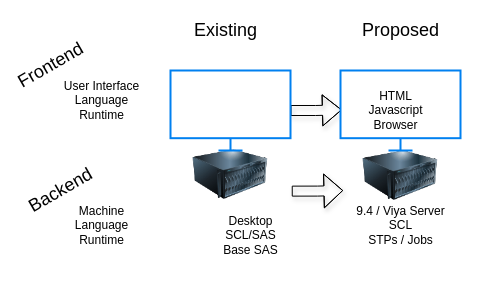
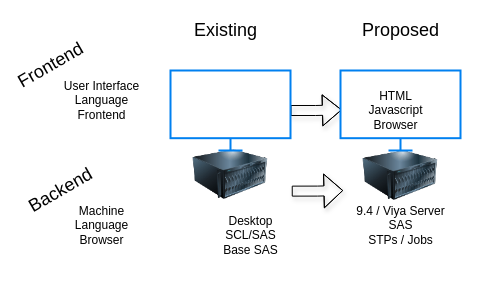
node "User Interface Language Runtime": label "User Interface Language Runtime" -> "User Interface Language Frontend"
node "Machine Language Runtime": label "Machine Language Runtime" -> "Machine Language Browser"
node "9.4 / Viya Server SCL STPs / Jobs": label "9.4 / Viya Server SCL STPs / Jobs" -> "9.4 / Viya Server SAS STPs / Jobs"
